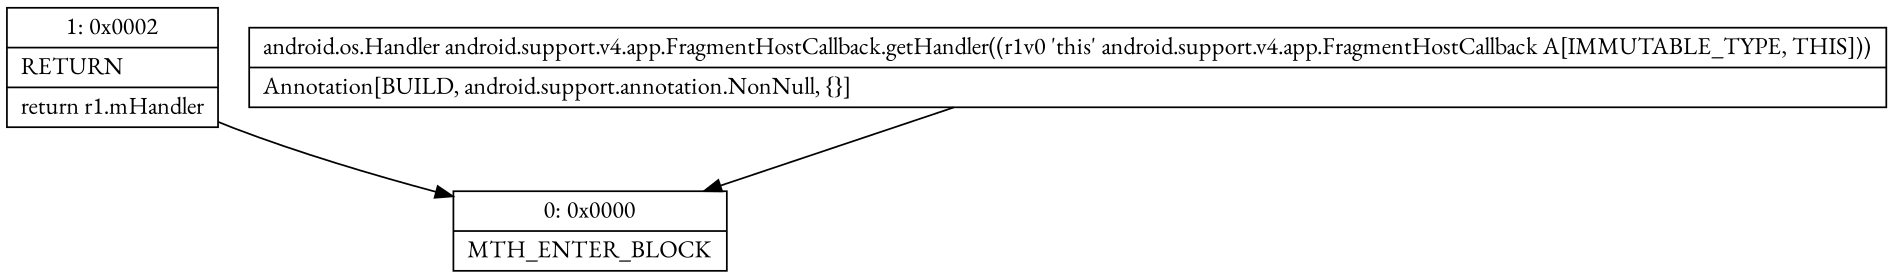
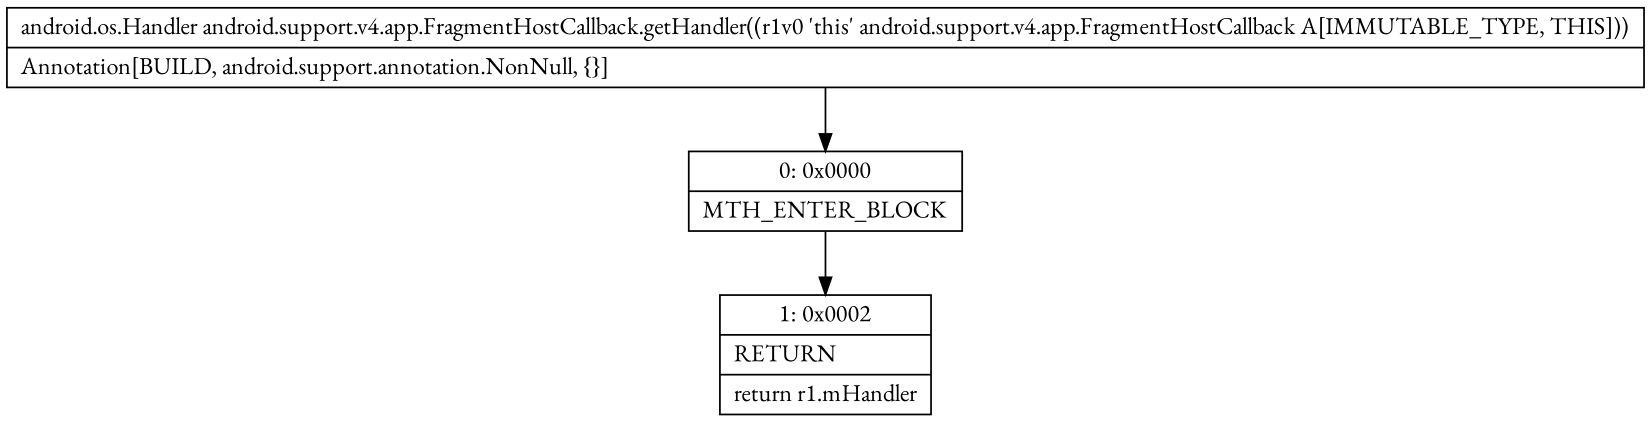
edge "1: 0x0002" -> "0: 0x0000": reversed
